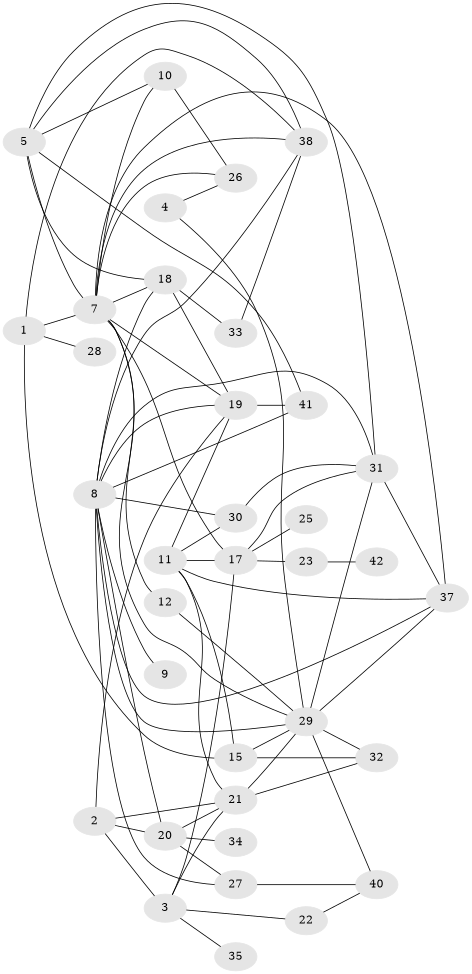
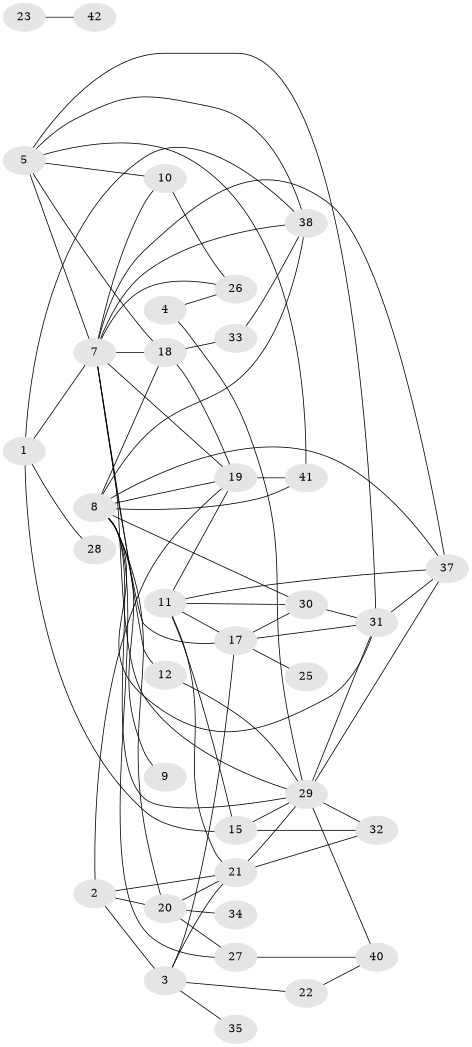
edge "17" -- "23": now "17" -- "30"
